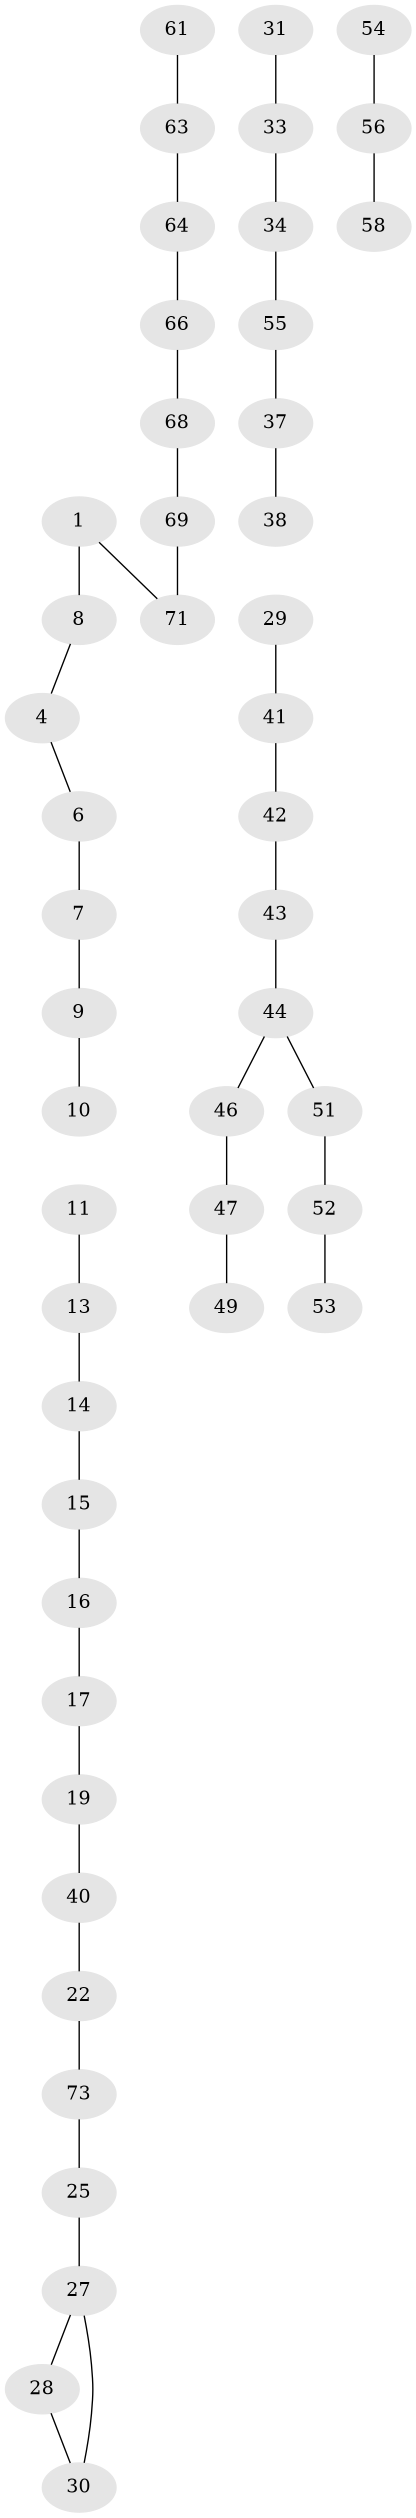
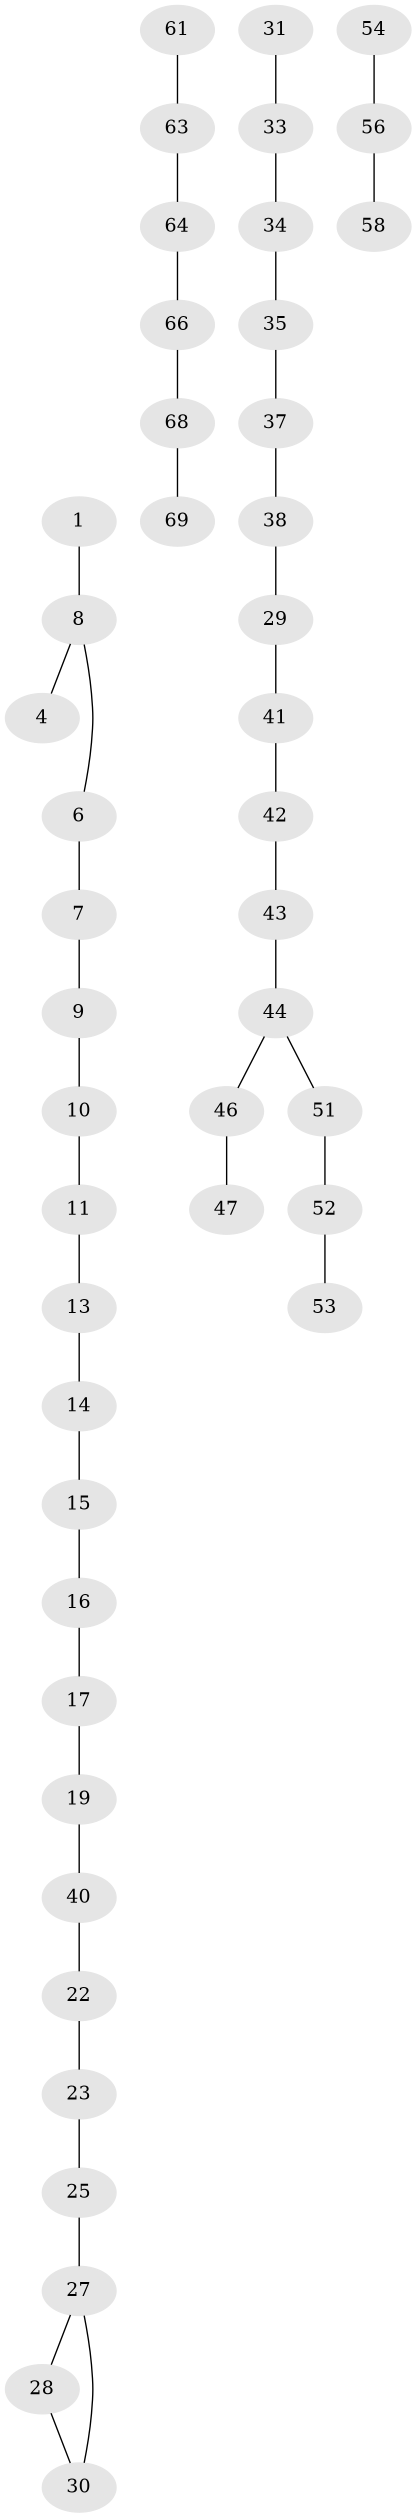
node "55": label "55" -> "35"
edge "38" -- "29": added
node "71": removed
edge "4" -- "6": now "8" -- "6"
edge "10" -- "11": added
node "49": removed
node "73": label "73" -> "23"
